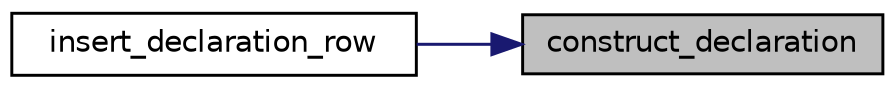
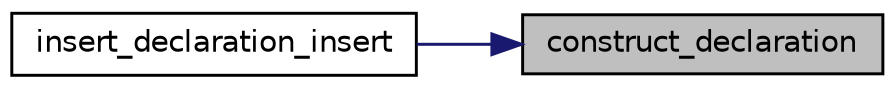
node "insert_declaration_row": label "insert_declaration_row" -> "insert_declaration_insert"
